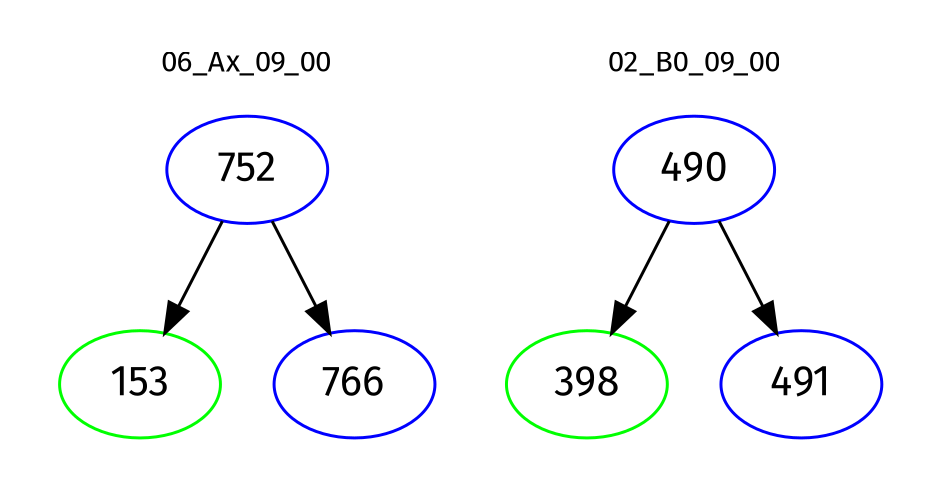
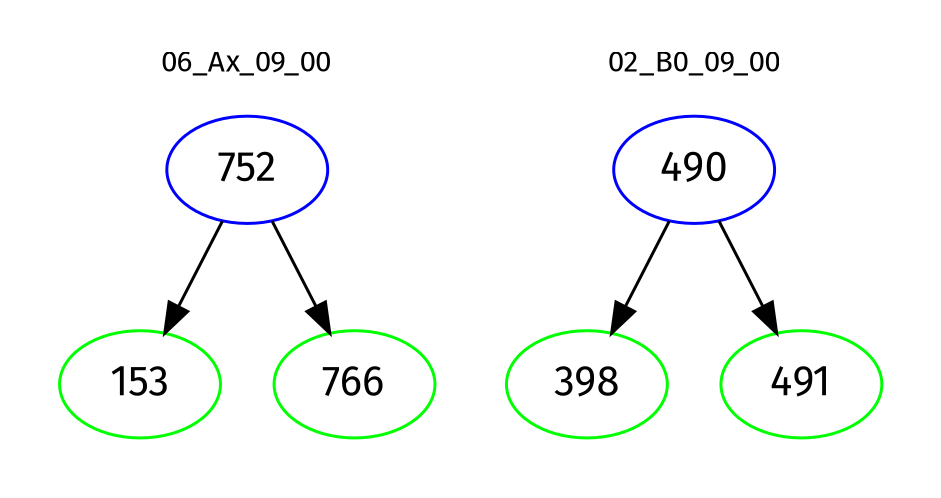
node "766": color blue -> green
node "491": color blue -> green
